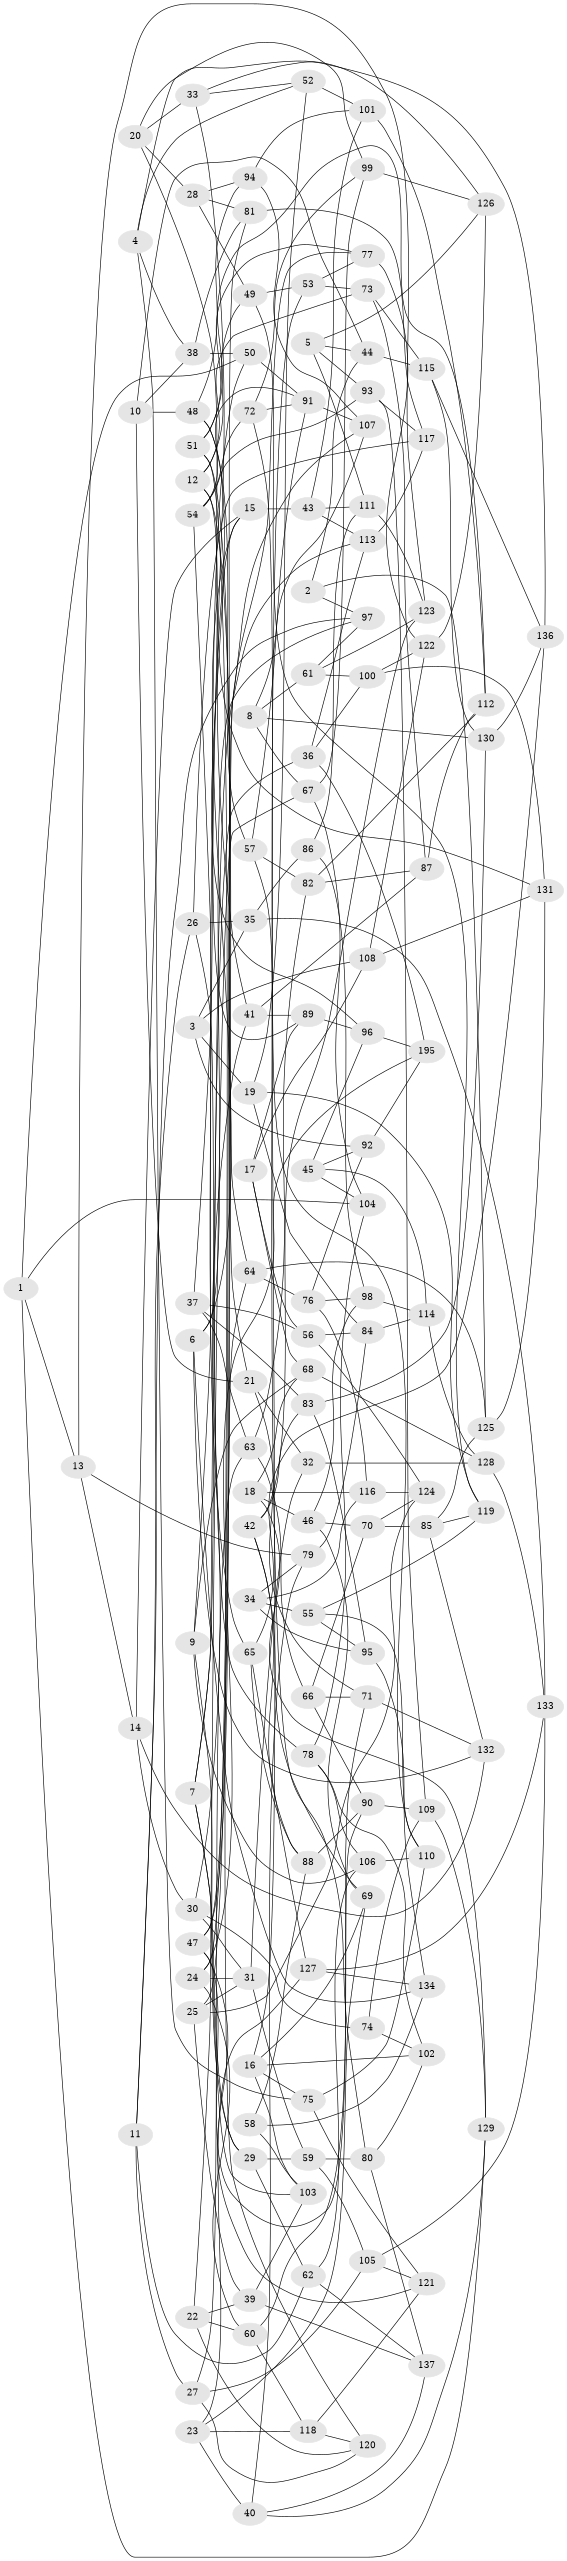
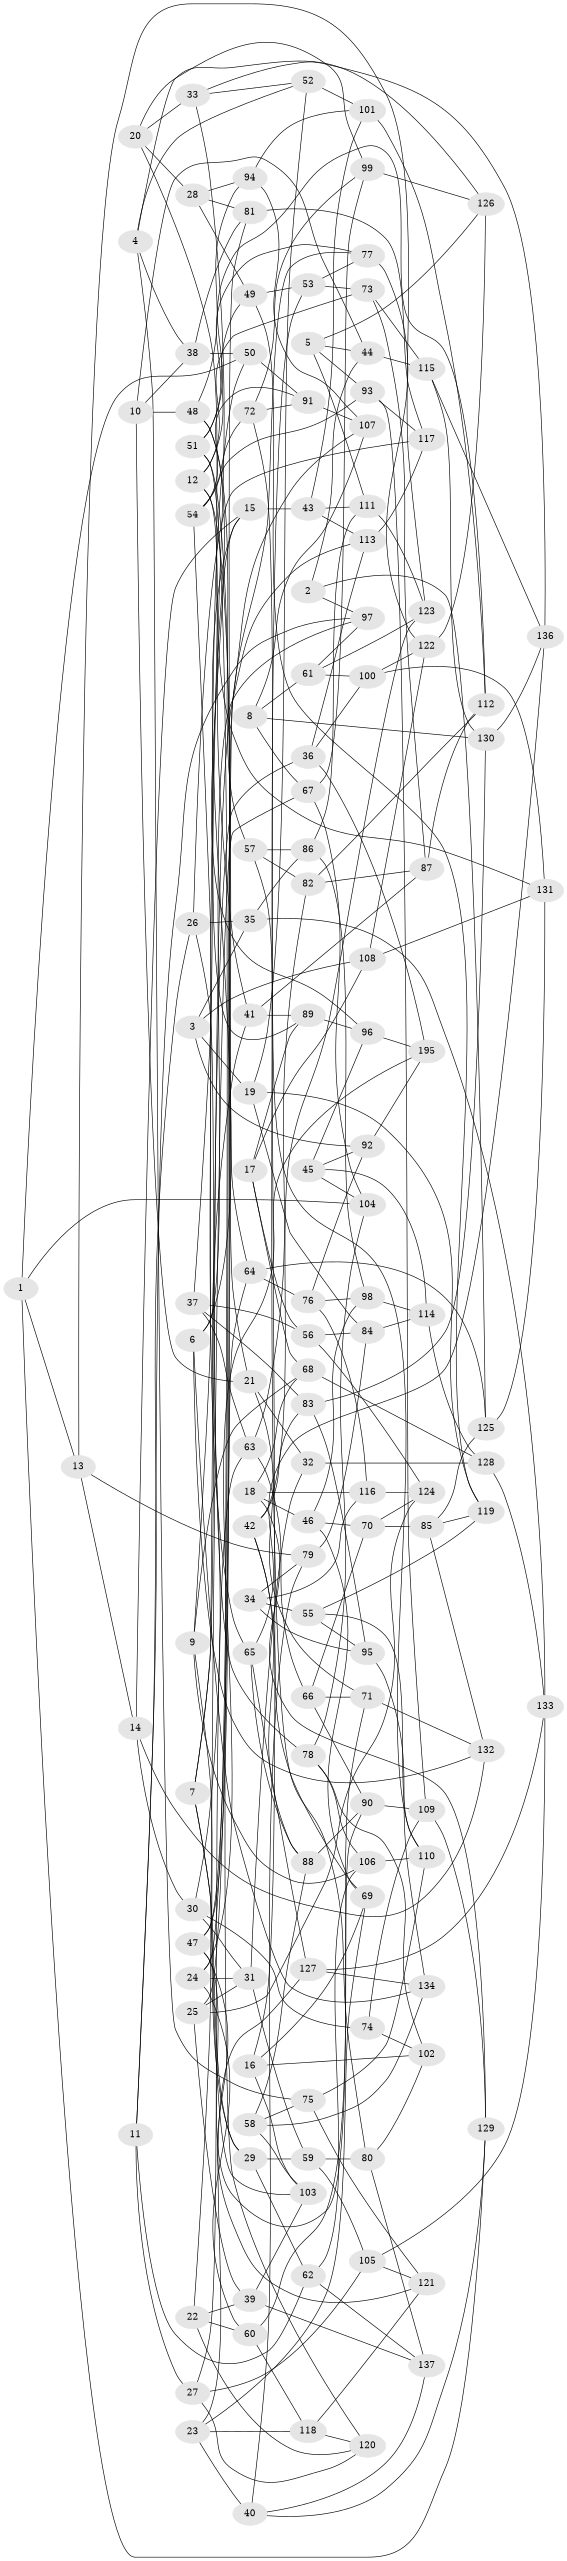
edge "91" -- "57": now "86" -- "57"
edge "16" -- "75": now "58" -- "75"
